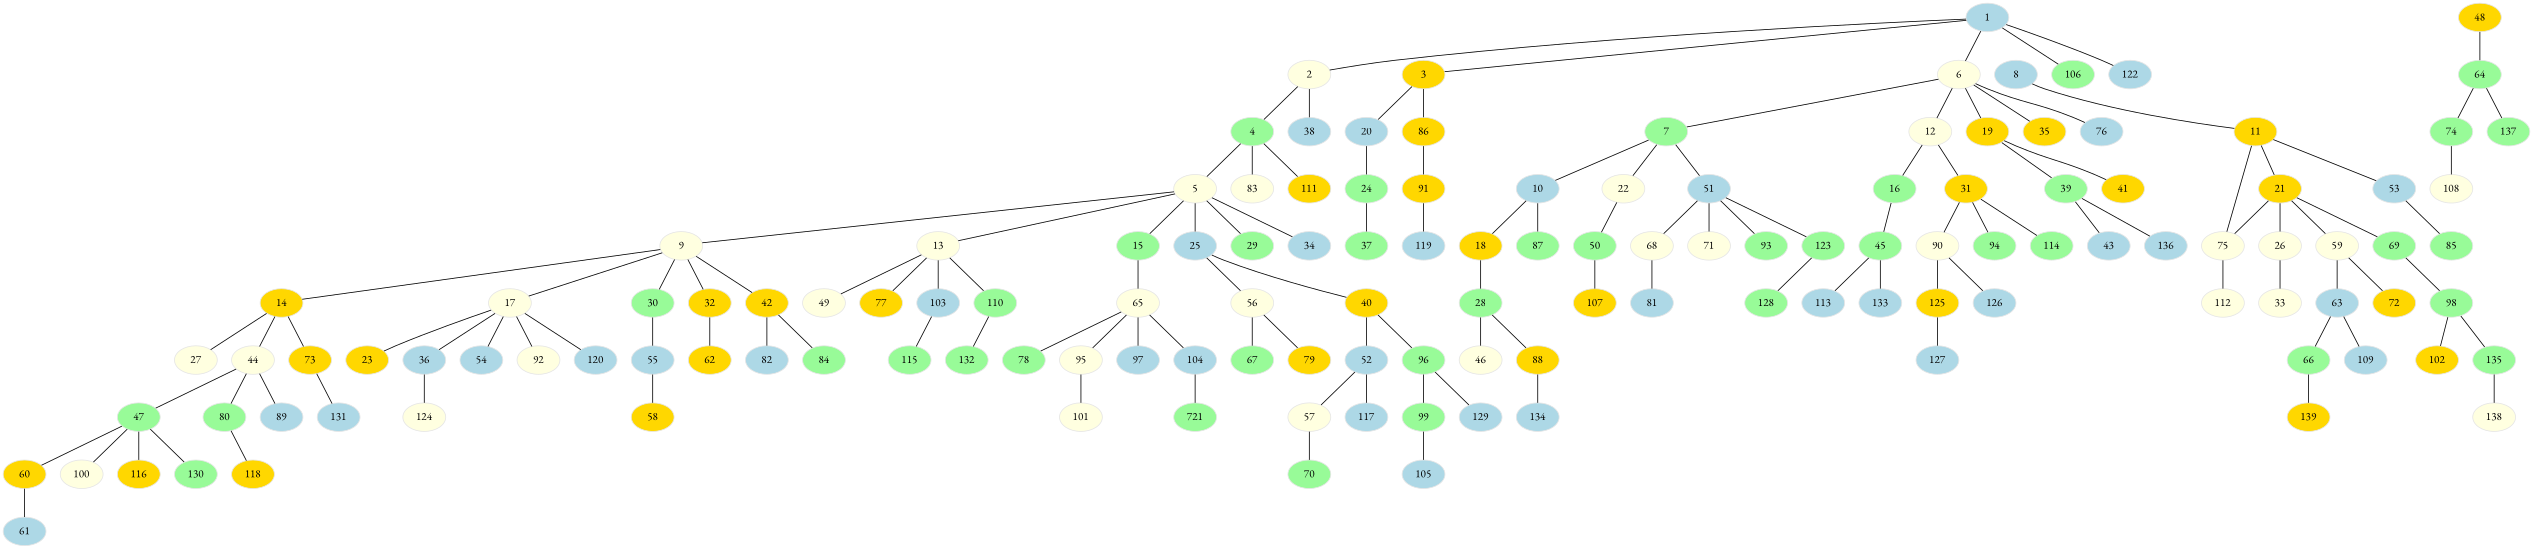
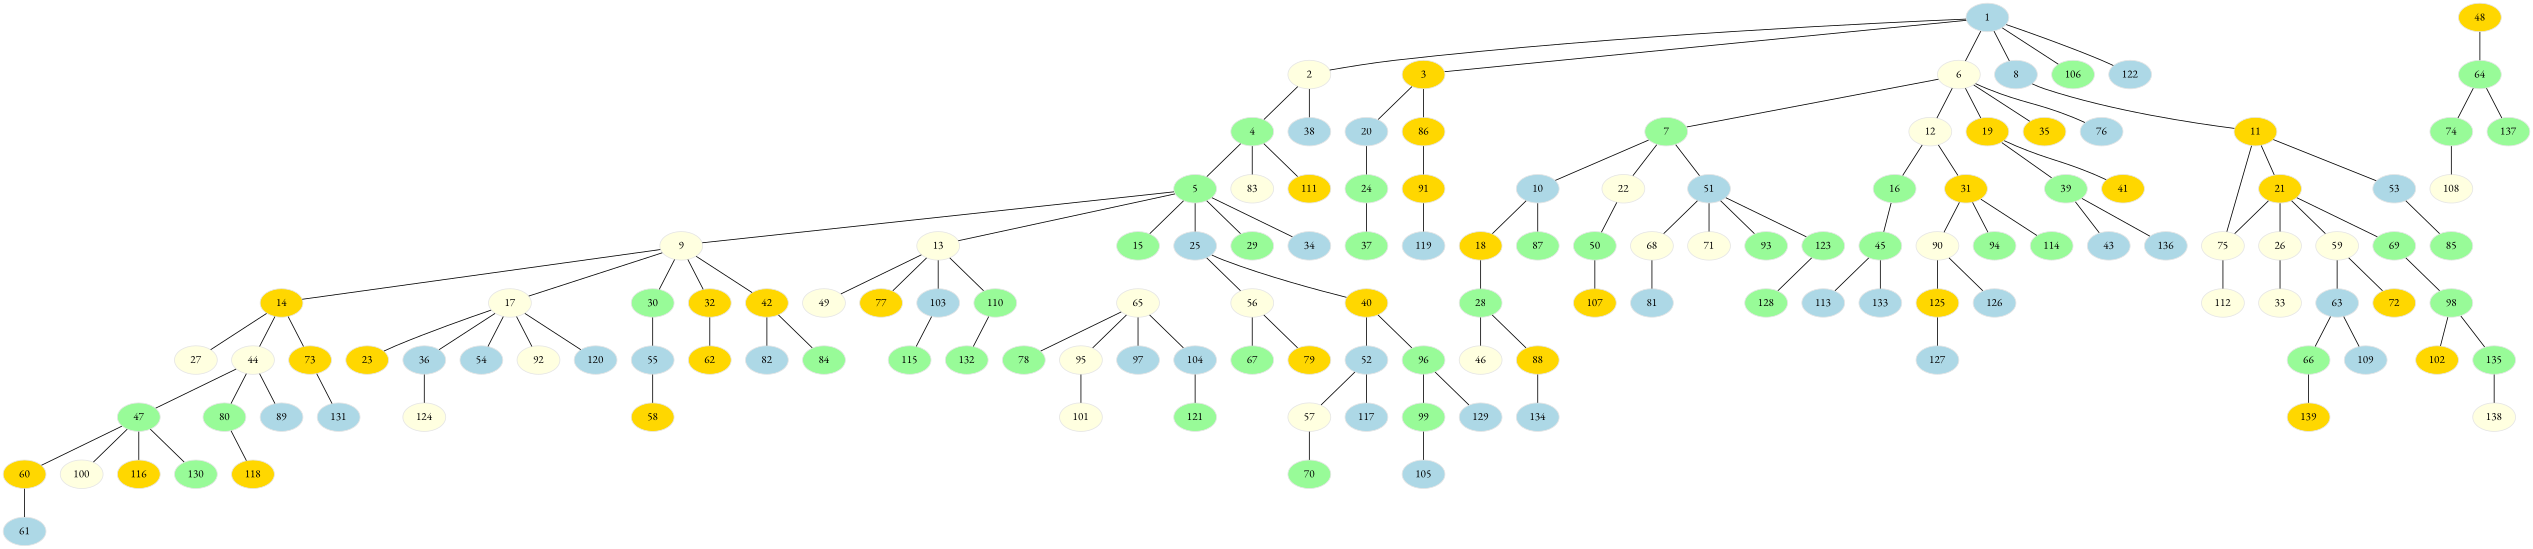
edge "1" -- "8": added
node "5": fillcolor lightyellow -> palegreen
edge "15" -- "65": removed
node "721": label "721" -> "121"
